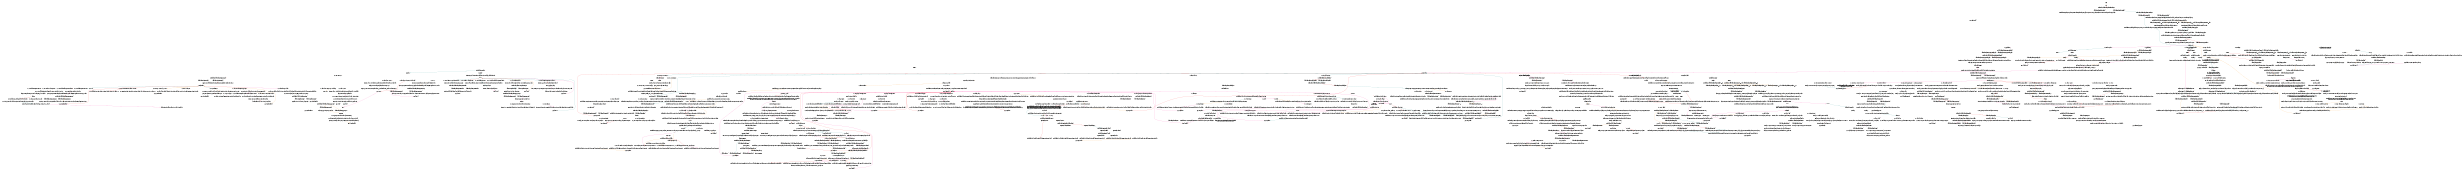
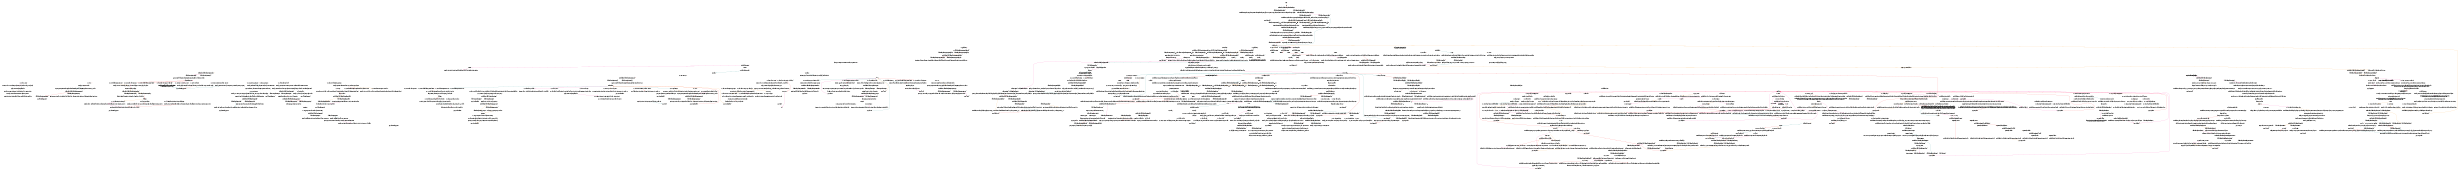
node "You: Wait, what is the pale?": removed
